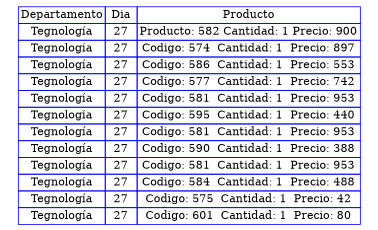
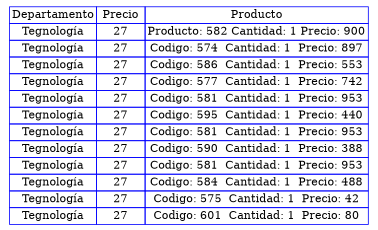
node "Departamento": text "Dia" -> "Precio"
